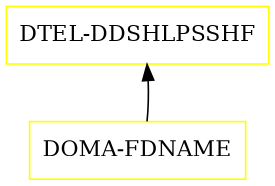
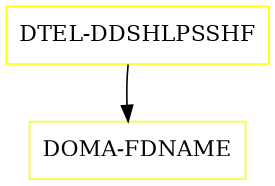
edge "DOMA-FDNAME" -> "DTEL-DDSHLPSSHF": reversed
